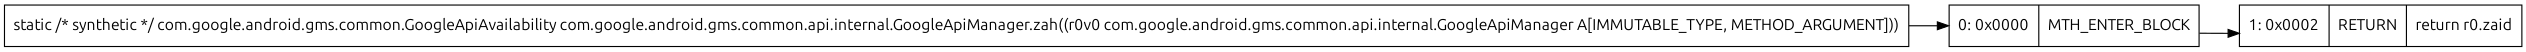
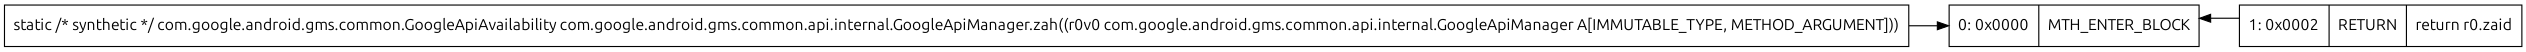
edge "0: 0x0000" -> "1: 0x0002": reversed
